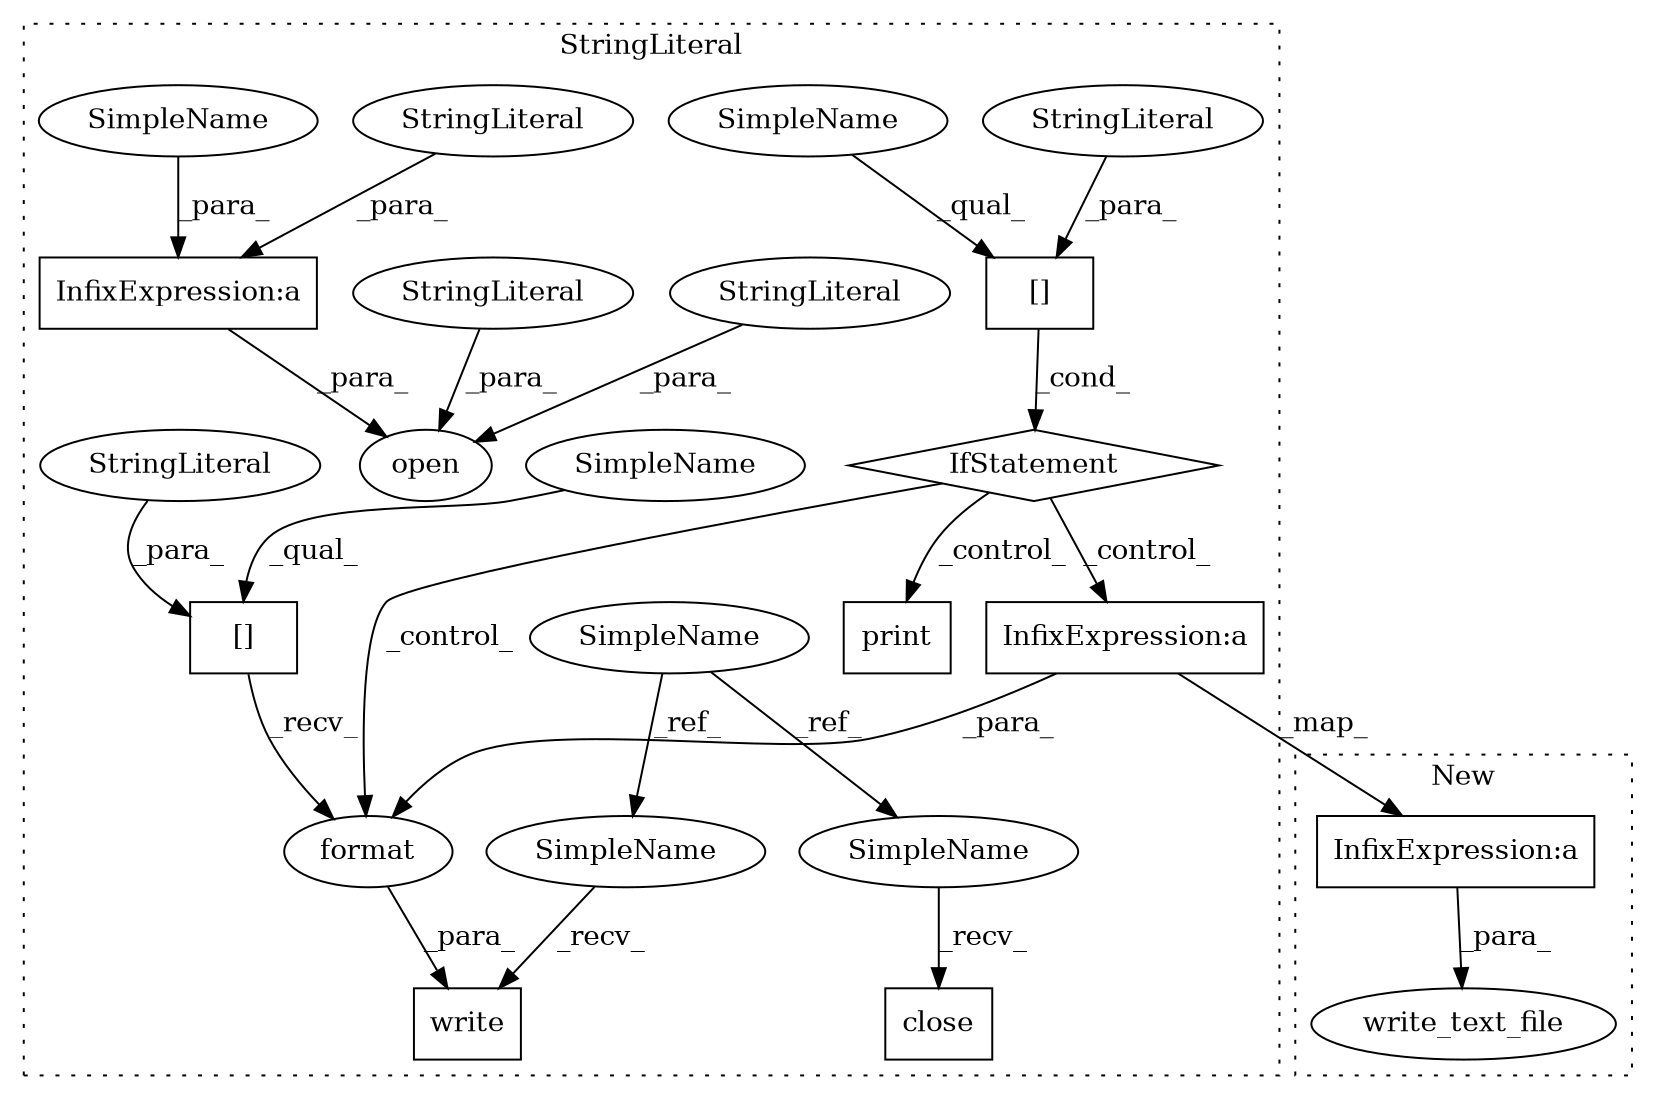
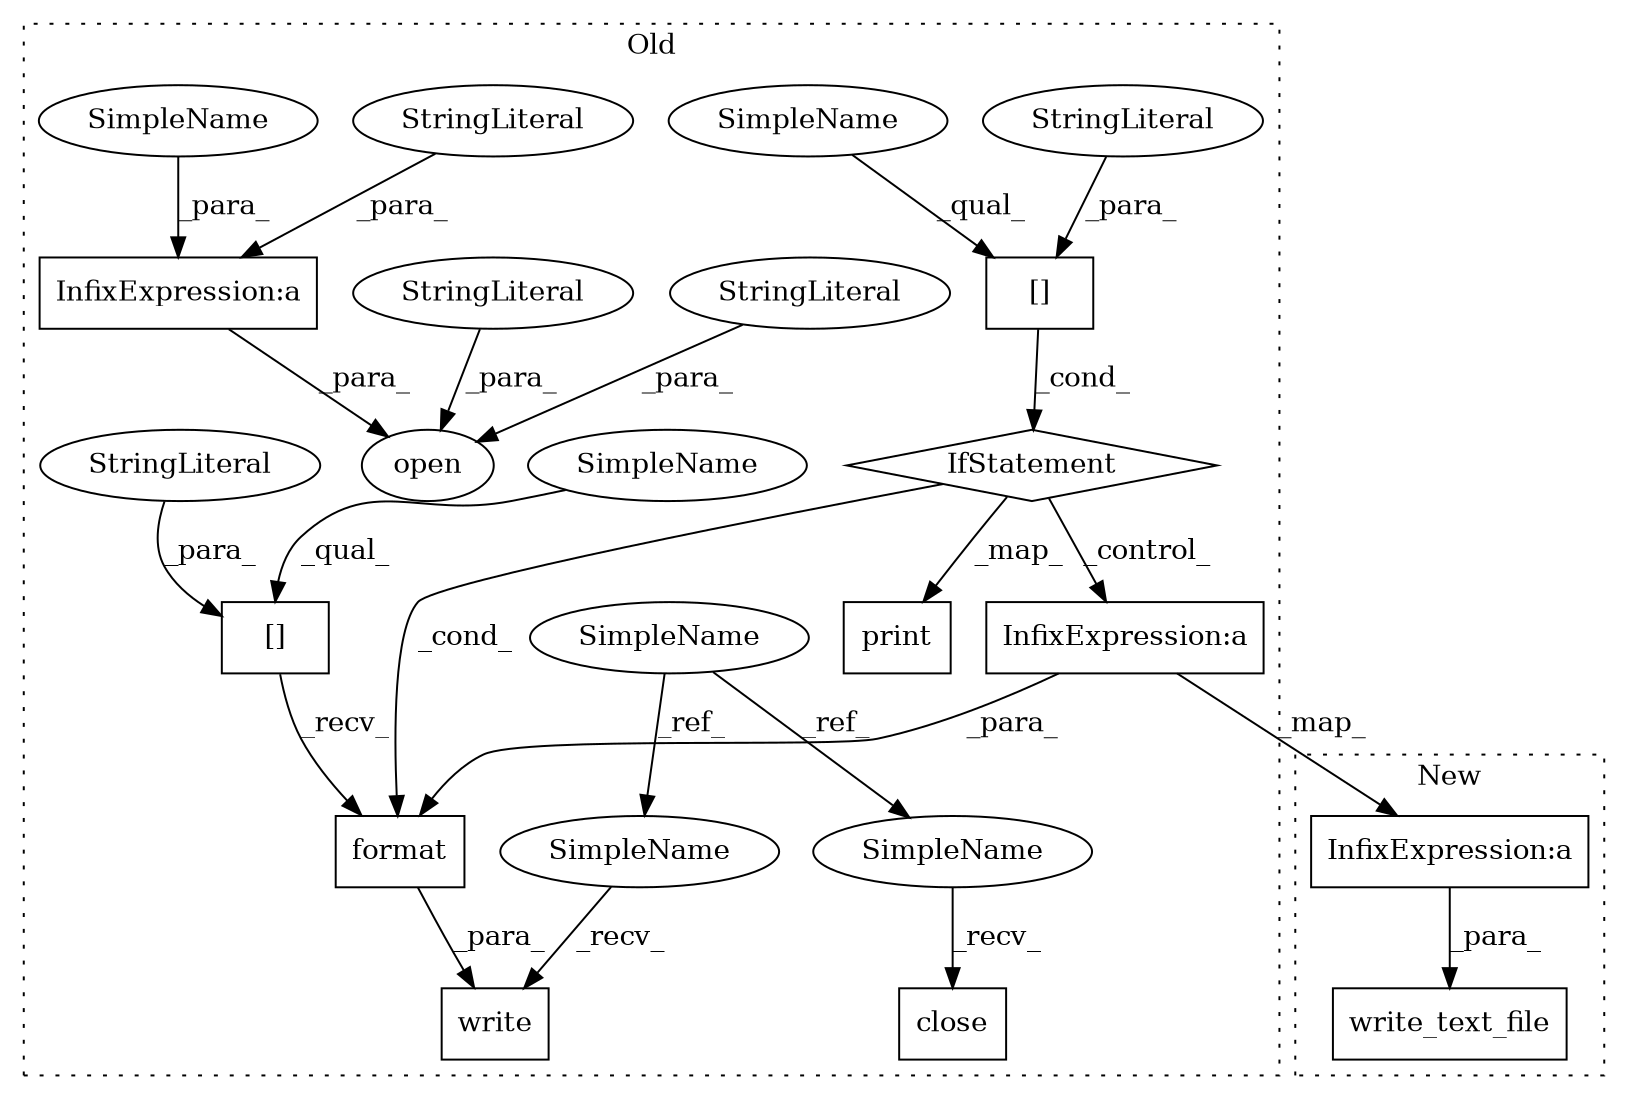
cluster "StringLiteral": label "StringLiteral" -> "Old"
edge "IfStatement" -> "print": label "_control_" -> "_map_"
edge "IfStatement" -> "format": label "_control_" -> "_cond_"
node "format": shape ellipse -> box
node "write_text_file": shape ellipse -> box
